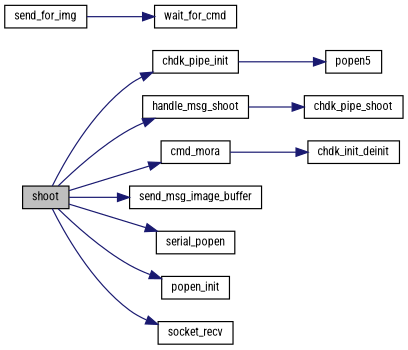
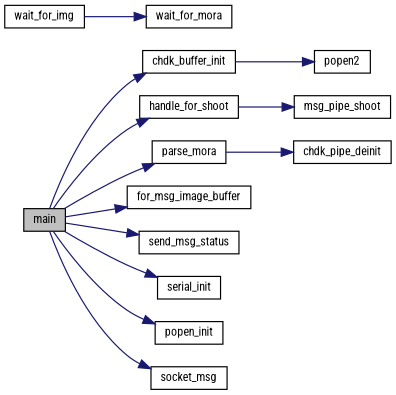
node "send_for_img": label "send_for_img" -> "wait_for_img"
node "wait_for_cmd": label "wait_for_cmd" -> "wait_for_mora"
node "chdk_pipe_init": label "chdk_pipe_init" -> "chdk_buffer_init"
node "popen5": label "popen5" -> "popen2"
node "handle_msg_shoot": label "handle_msg_shoot" -> "handle_for_shoot"
node "chdk_pipe_shoot": label "chdk_pipe_shoot" -> "msg_pipe_shoot"
node "cmd_mora": label "cmd_mora" -> "parse_mora"
node "chdk_init_deinit": label "chdk_init_deinit" -> "chdk_pipe_deinit"
node "shoot": label "shoot" -> "main"
node "send_msg_image_buffer": label "send_msg_image_buffer" -> "for_msg_image_buffer"
node "send_msg_status": added
node "serial_popen": label "serial_popen" -> "serial_init"
node "socket_recv": label "socket_recv" -> "socket_msg"
